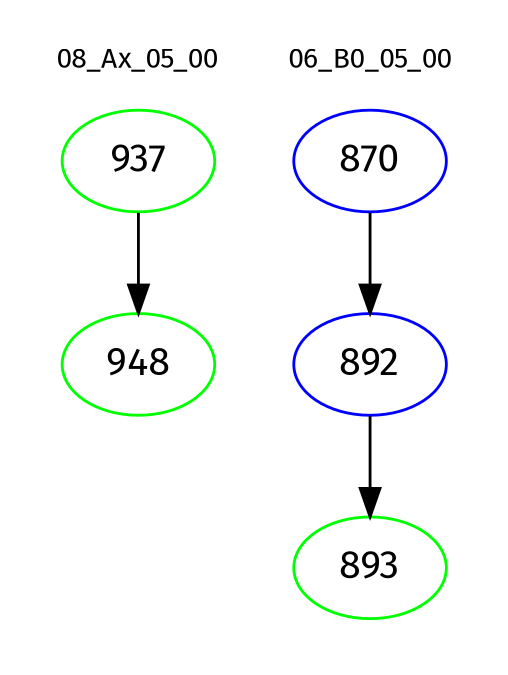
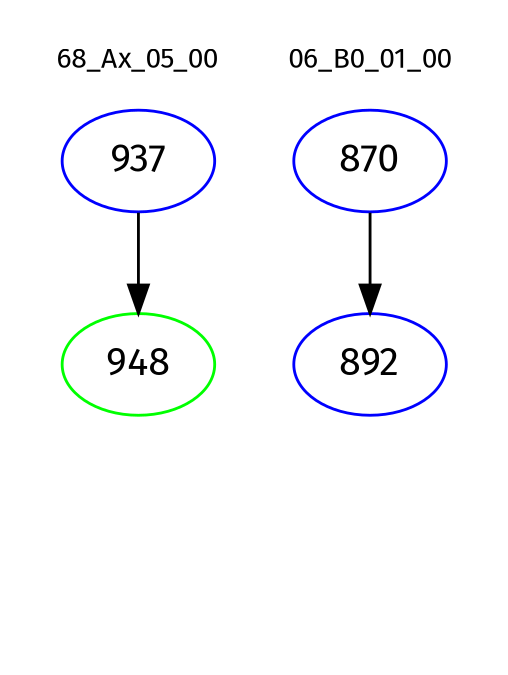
cluster "08_Ax_05_00": label "08_Ax_05_00" -> "68_Ax_05_00"
cluster "06_B0_05_00": label "06_B0_05_00" -> "06_B0_01_00"
node "937": color green -> blue
node "893": removed
